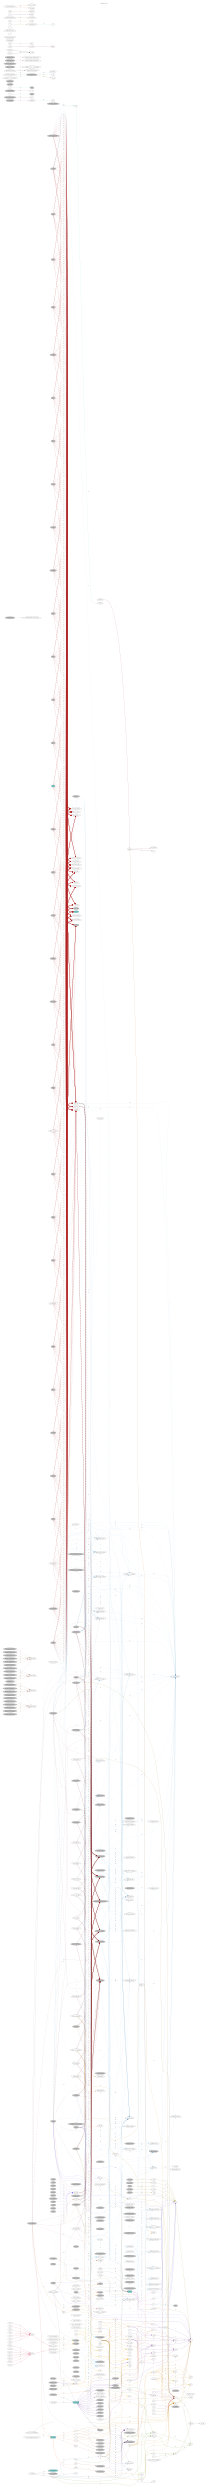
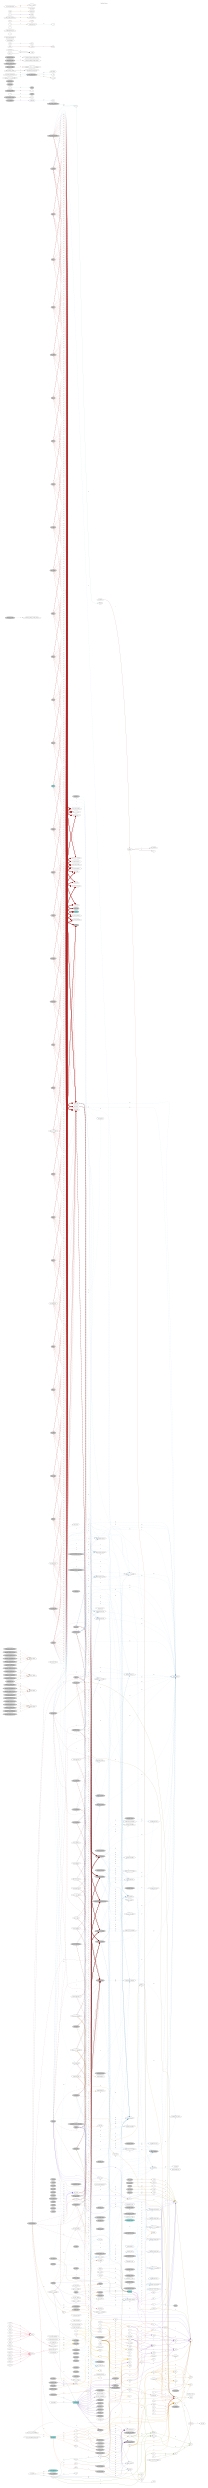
node "subarray2_nmody": fillcolor grey -> darkslategray3
